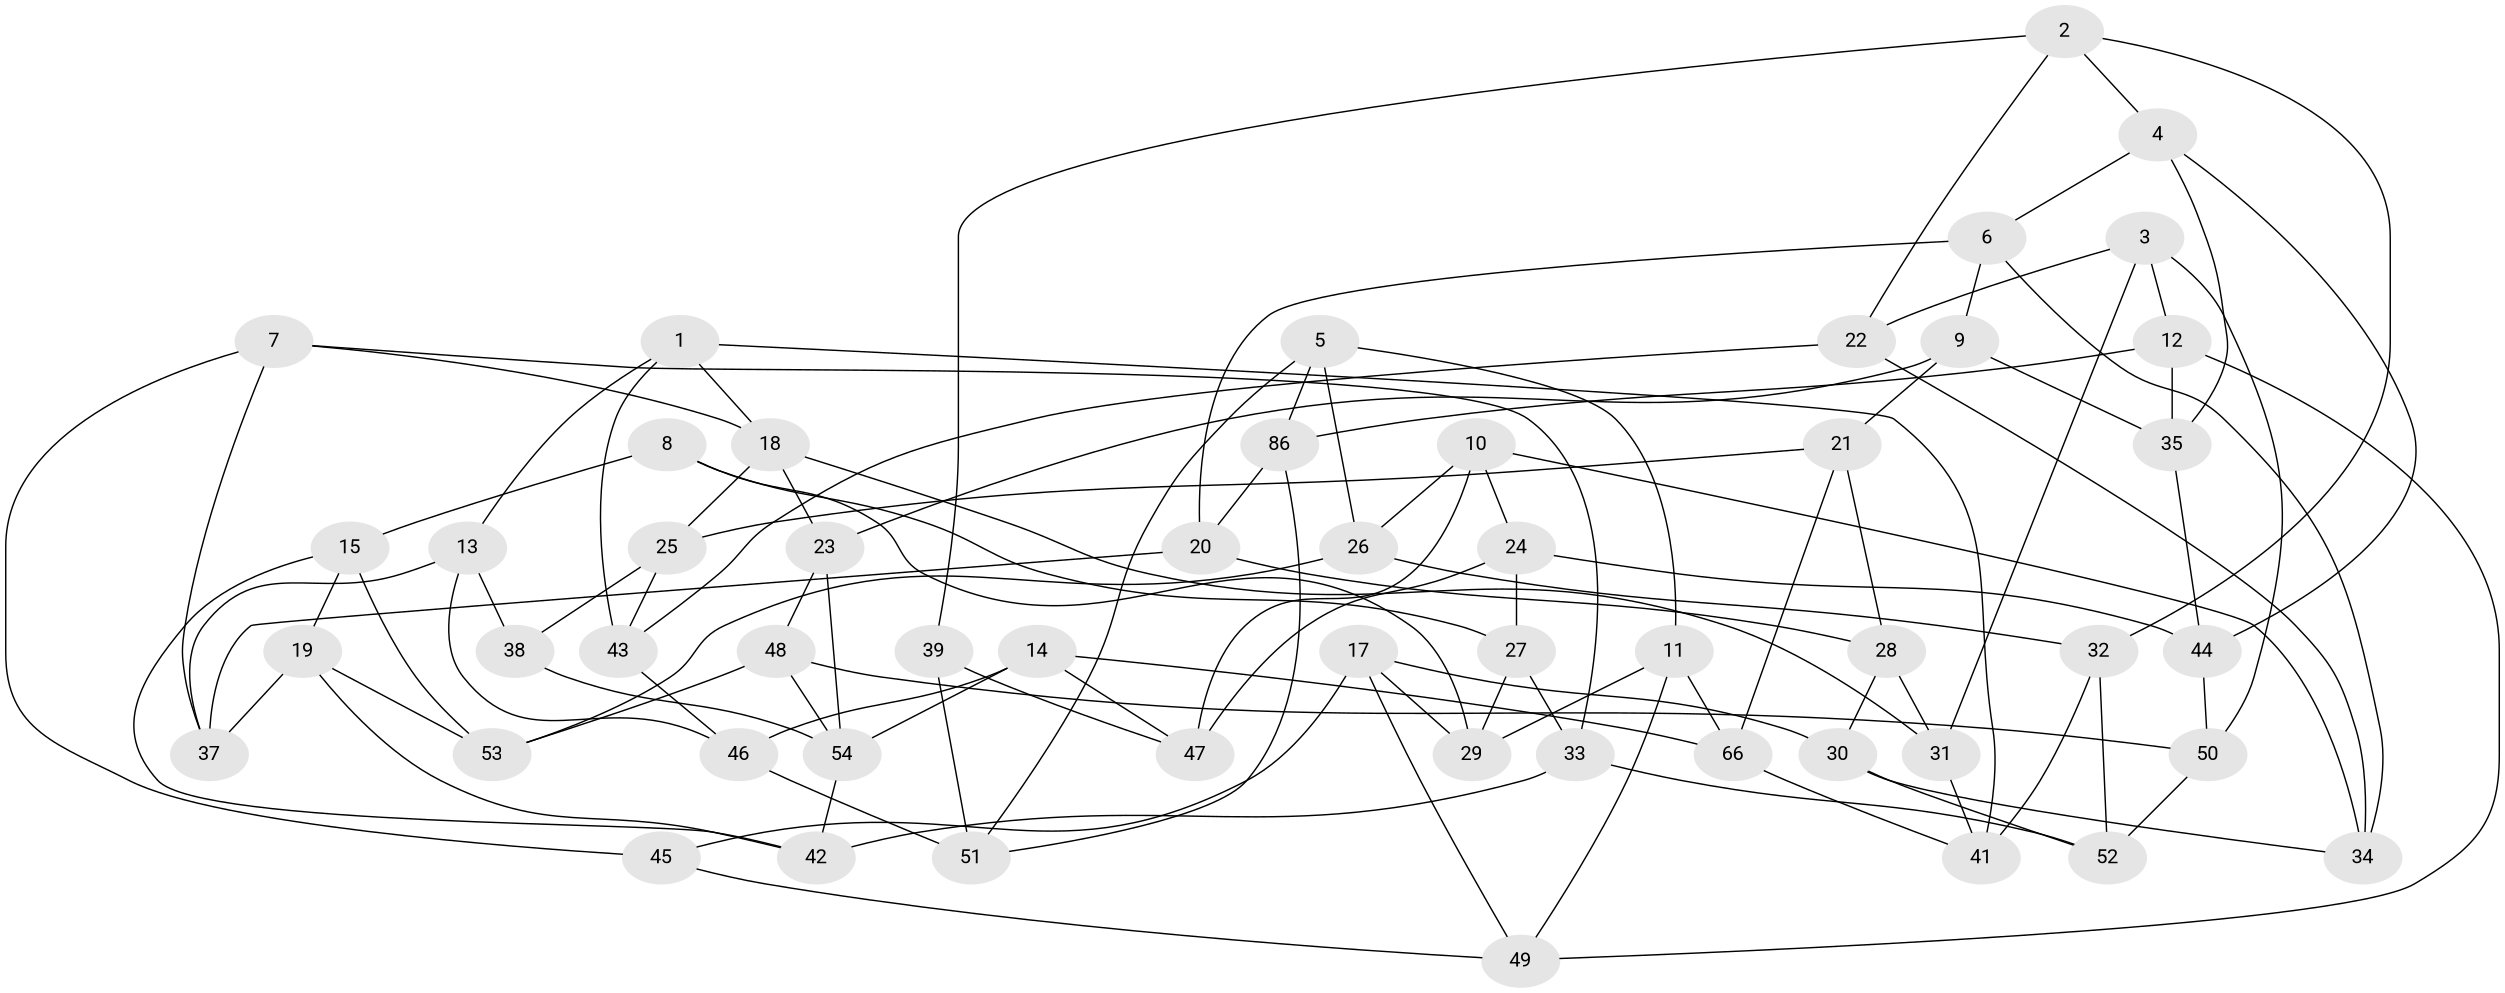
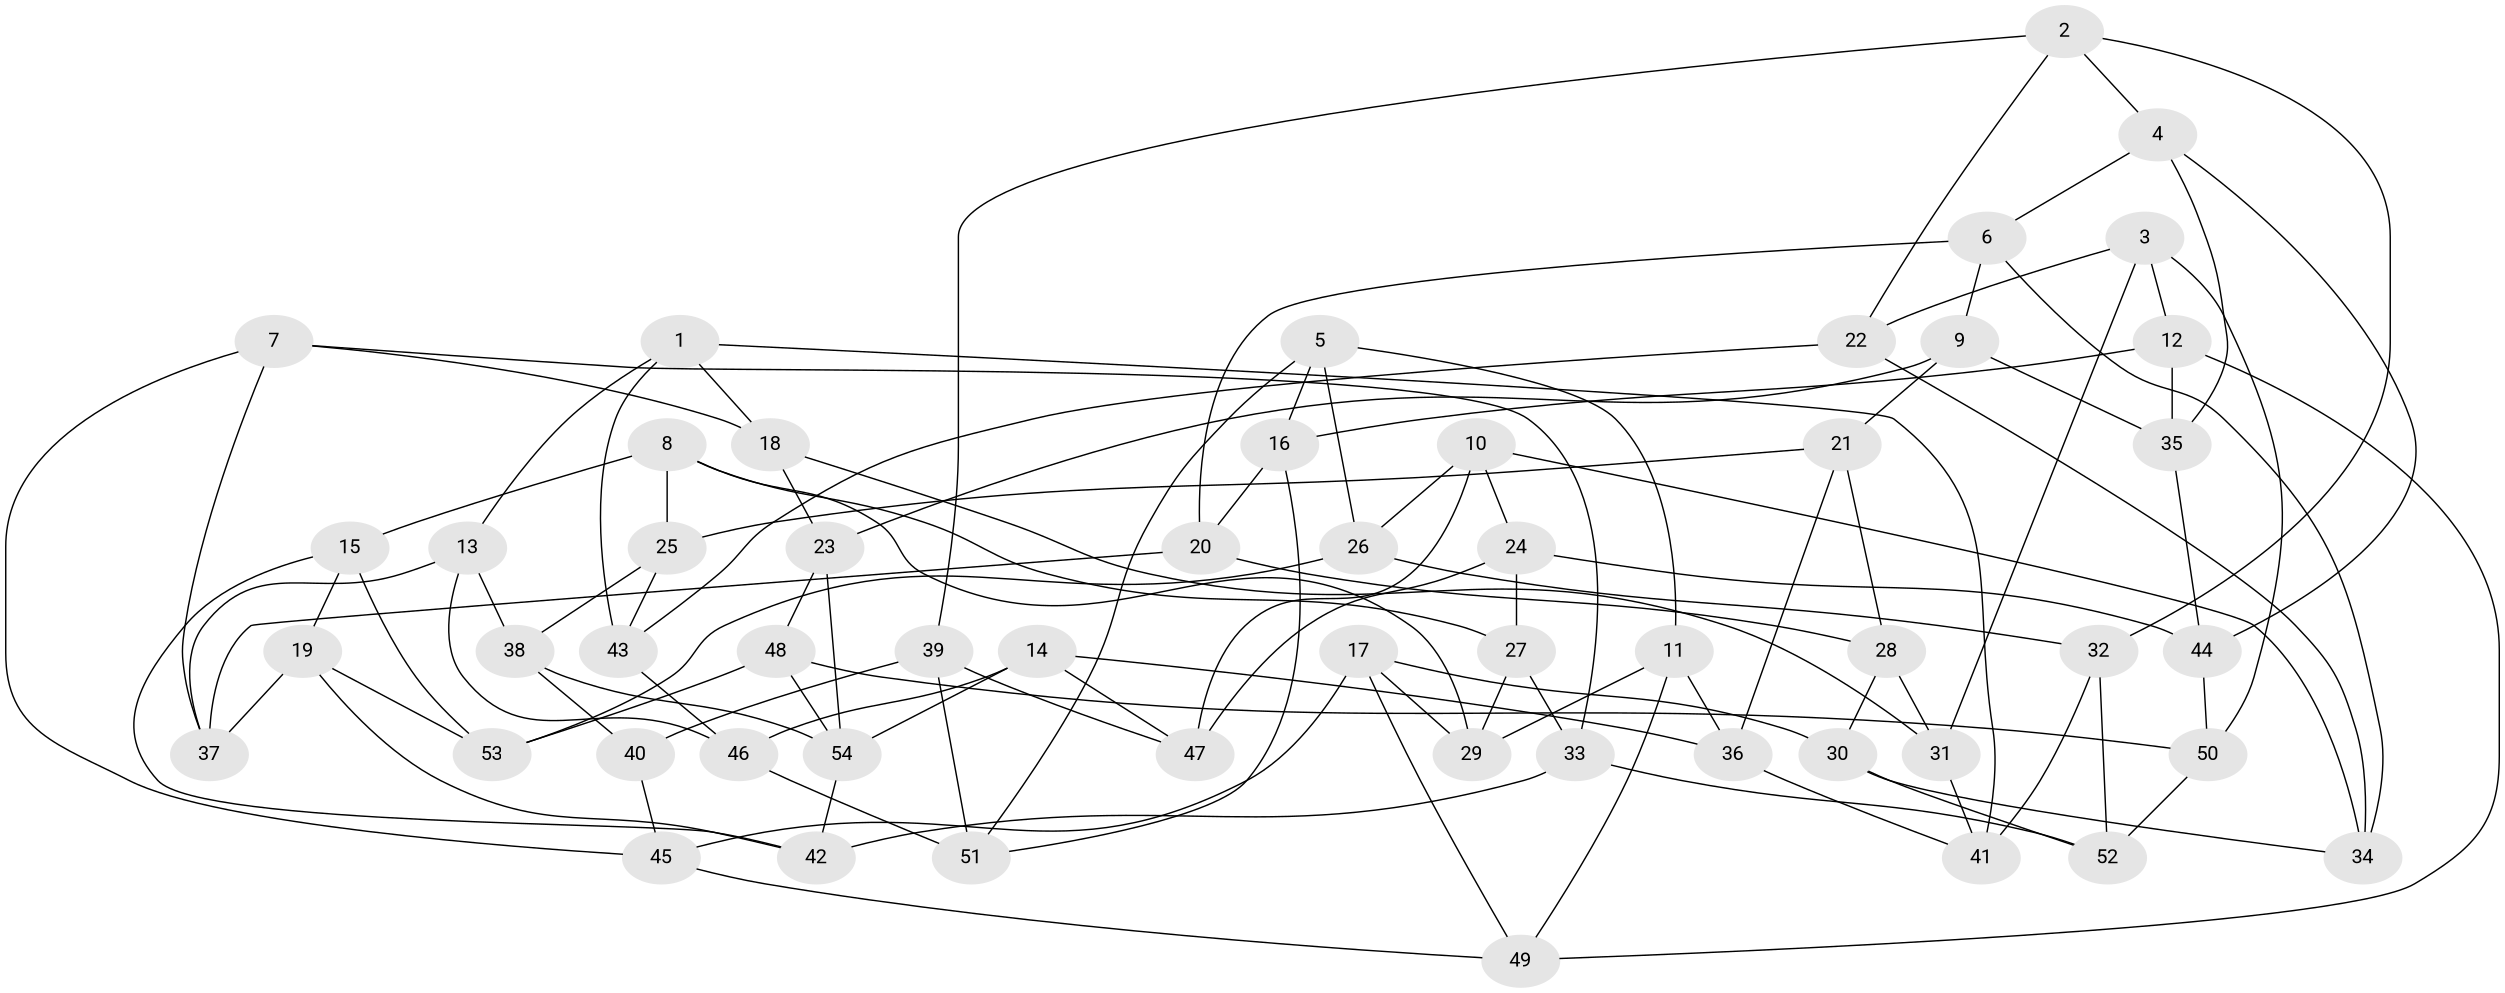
node "86": label "86" -> "16"
edge "18" -- "25": now "8" -- "25"
node "40": added
node "66": label "66" -> "36"
